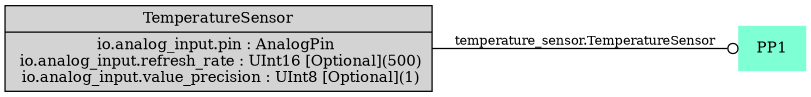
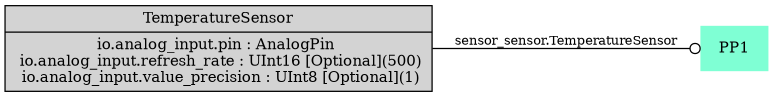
edge "TemperatureSensor" -> "PP1": label "temperature_sensor.TemperatureSensor" -> "sensor_sensor.TemperatureSensor"
